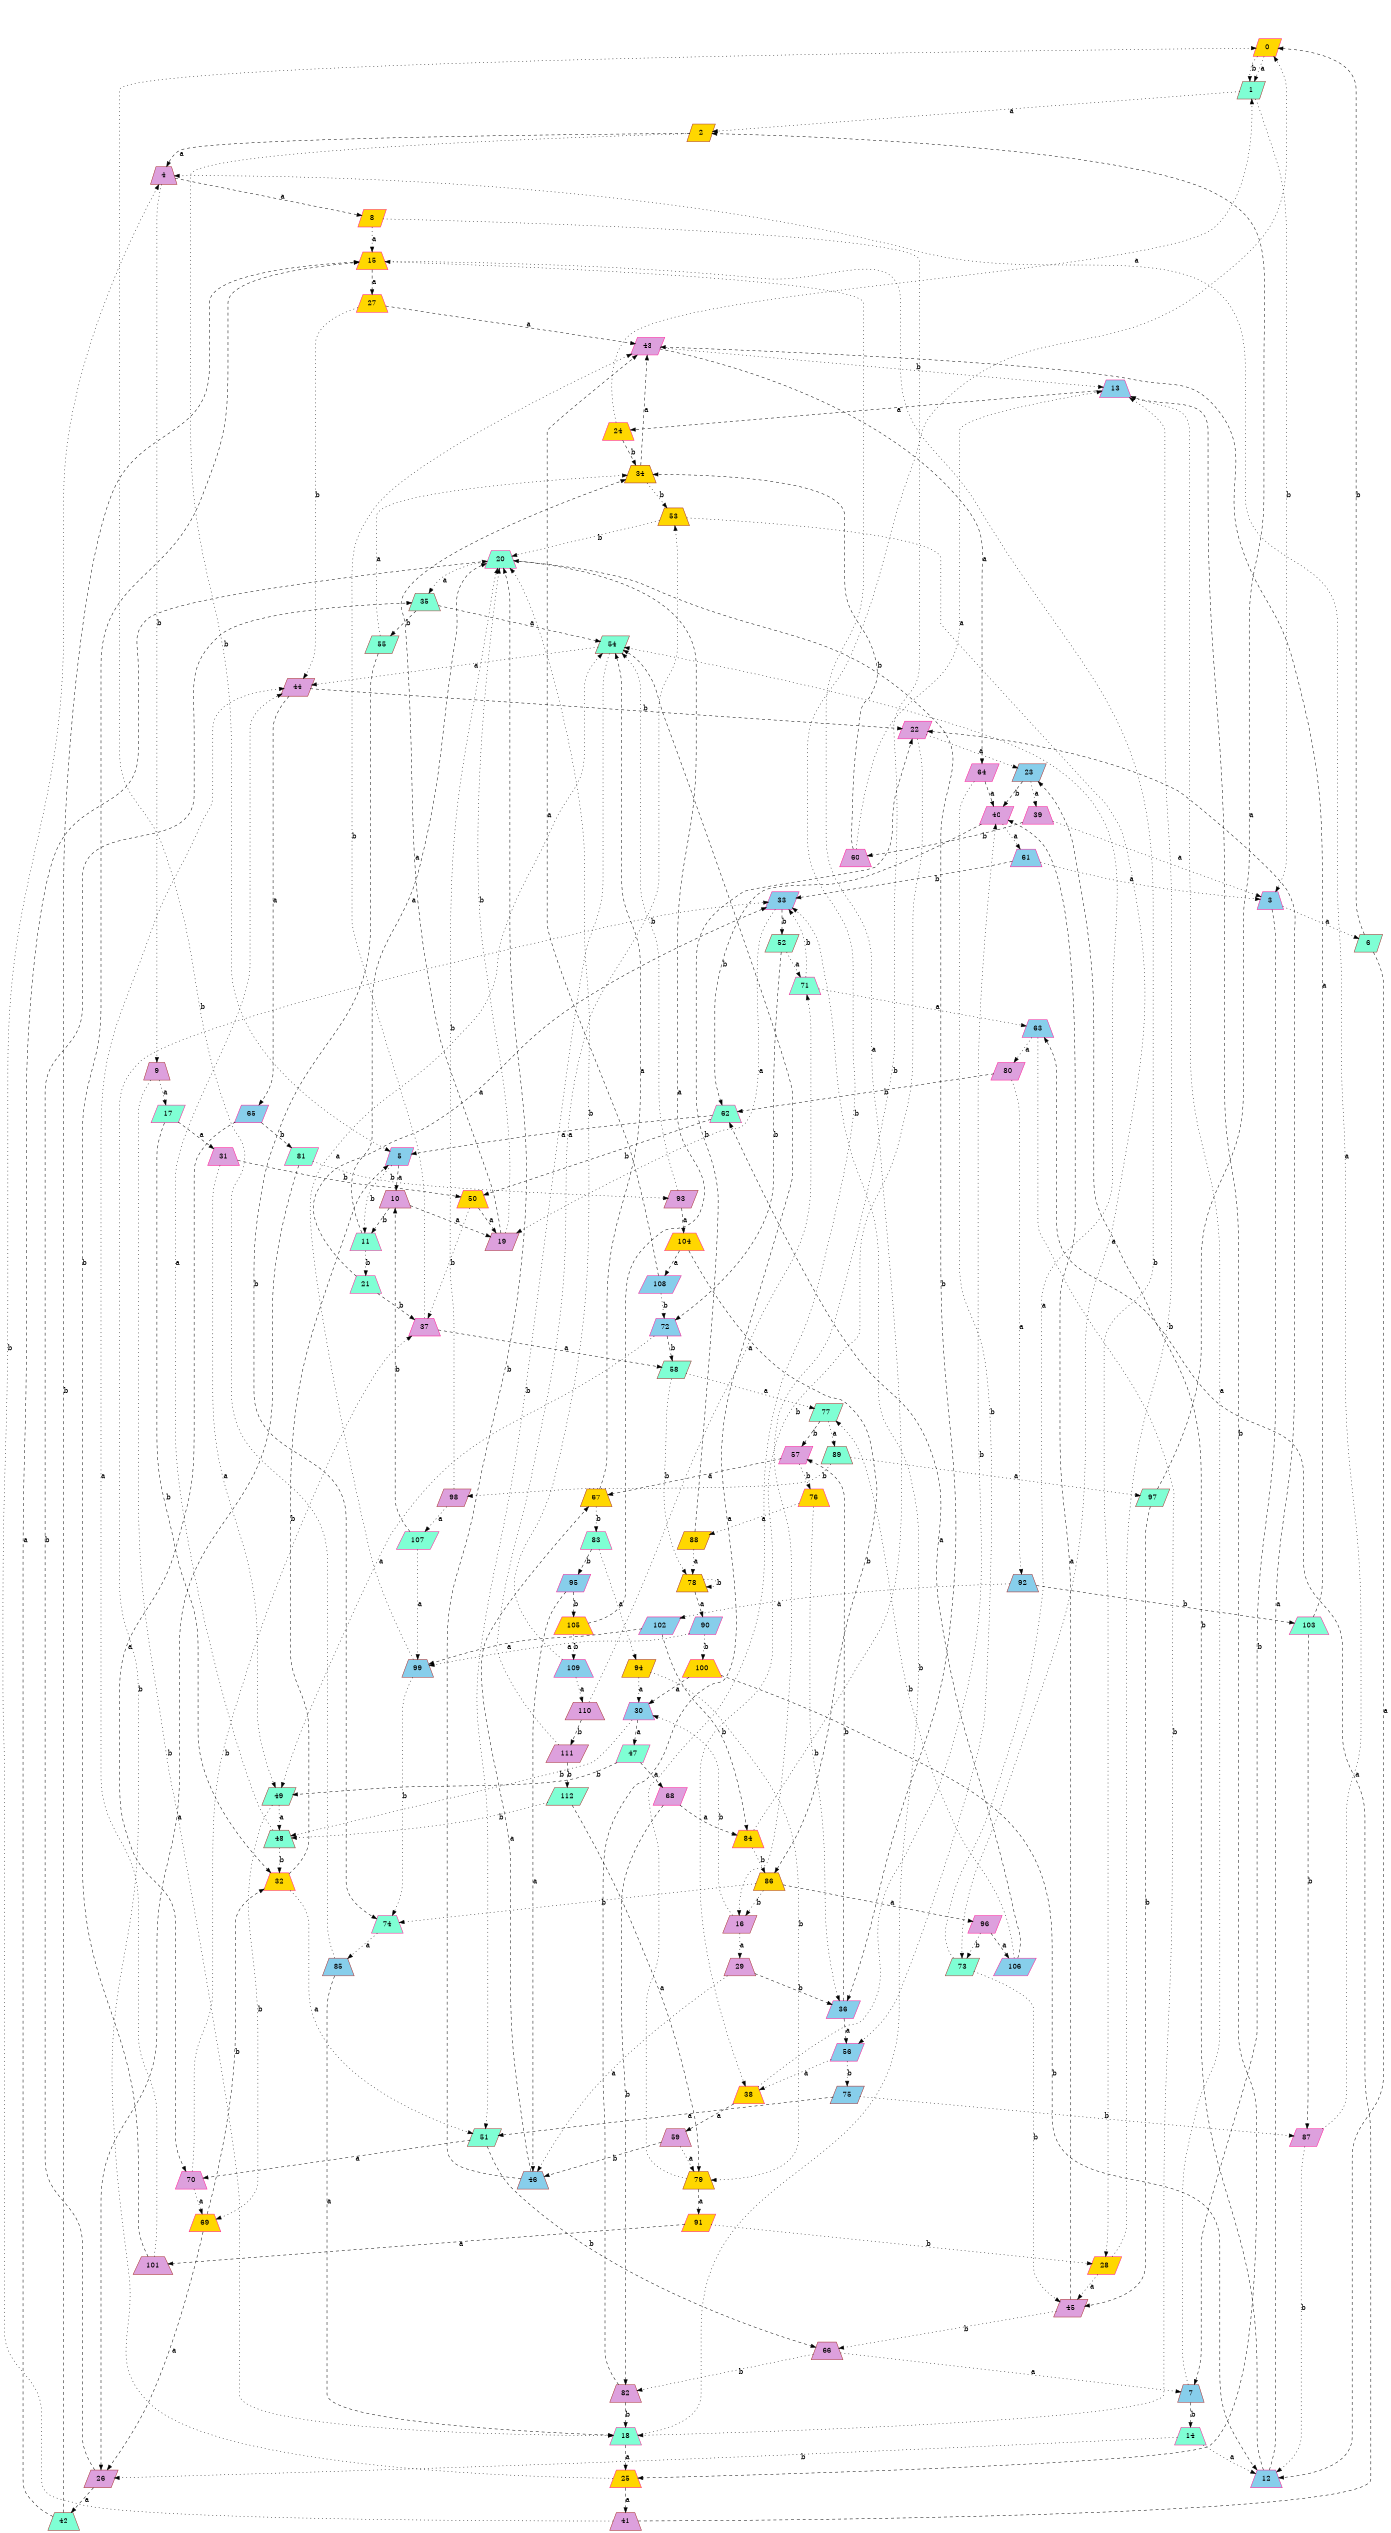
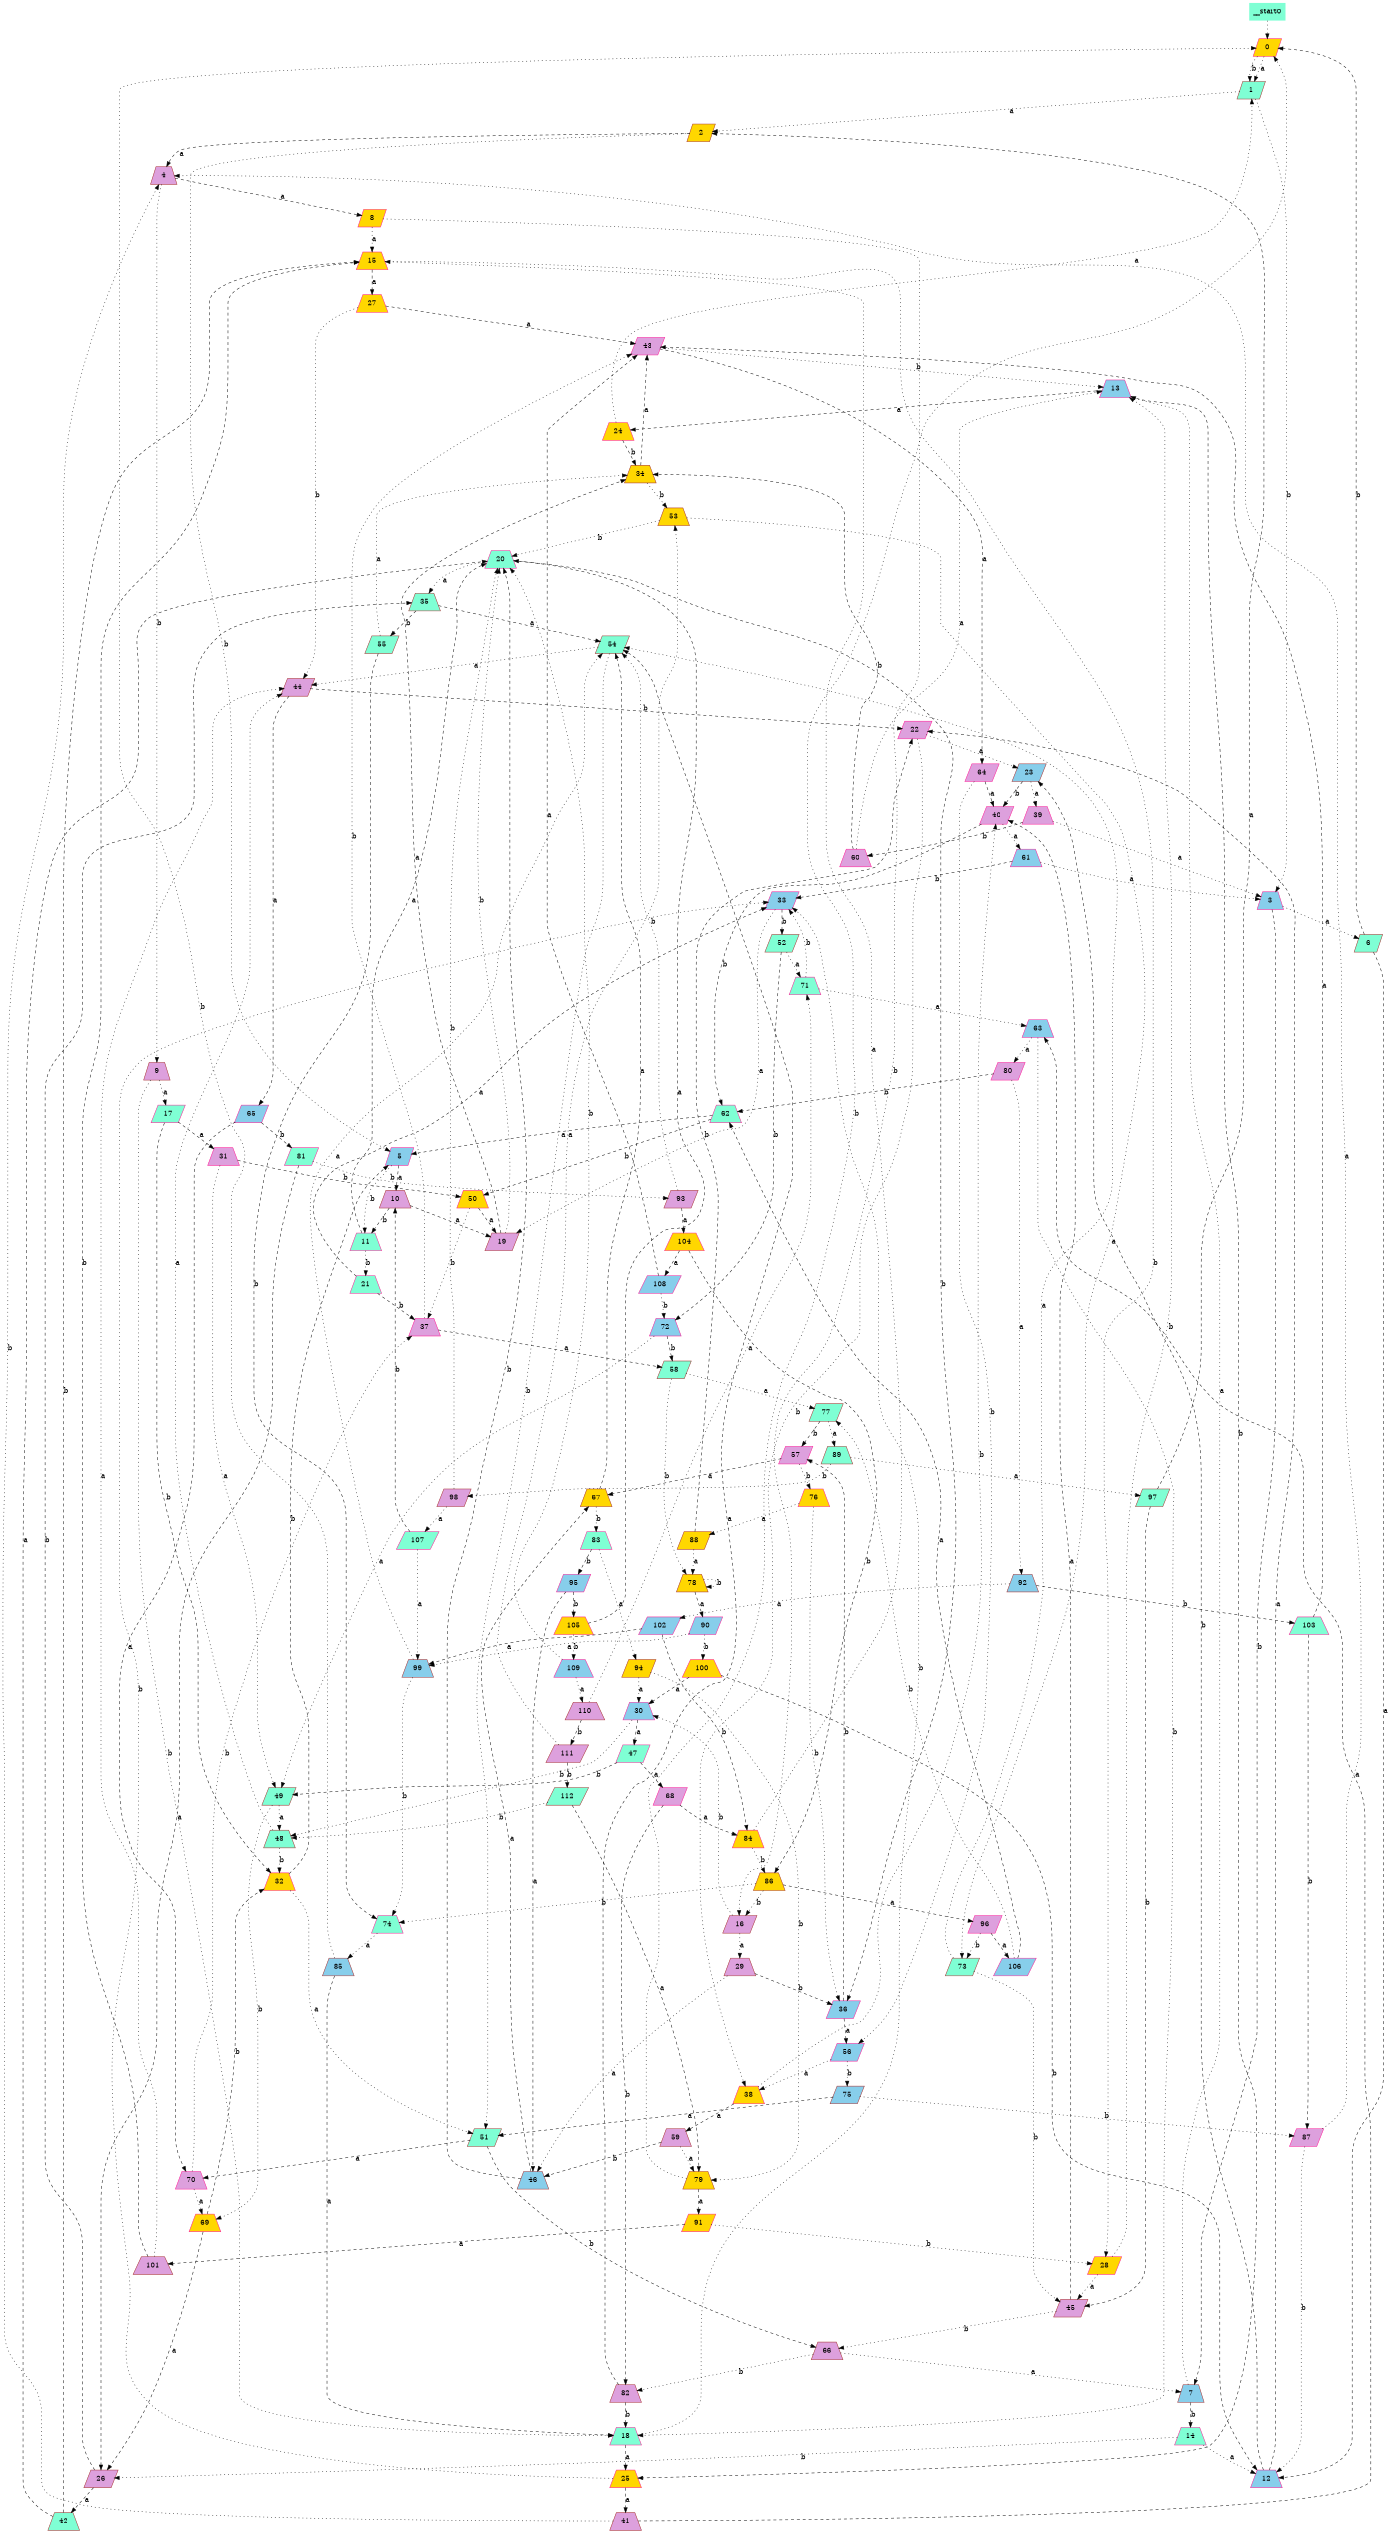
node "__start0": added
